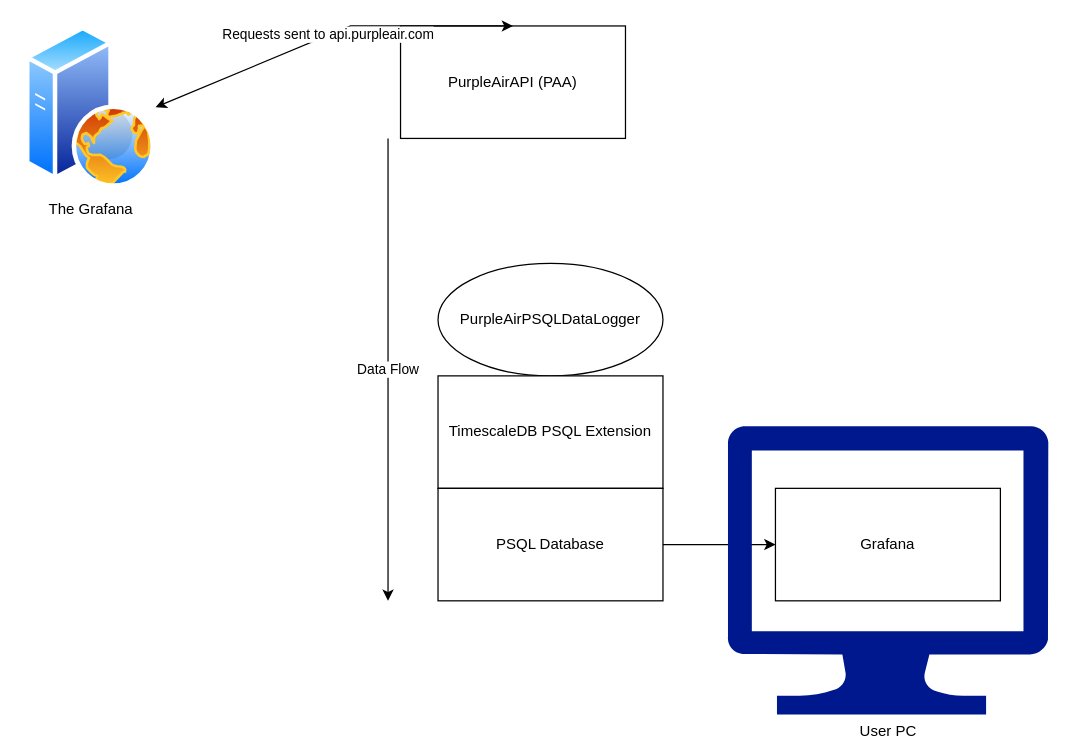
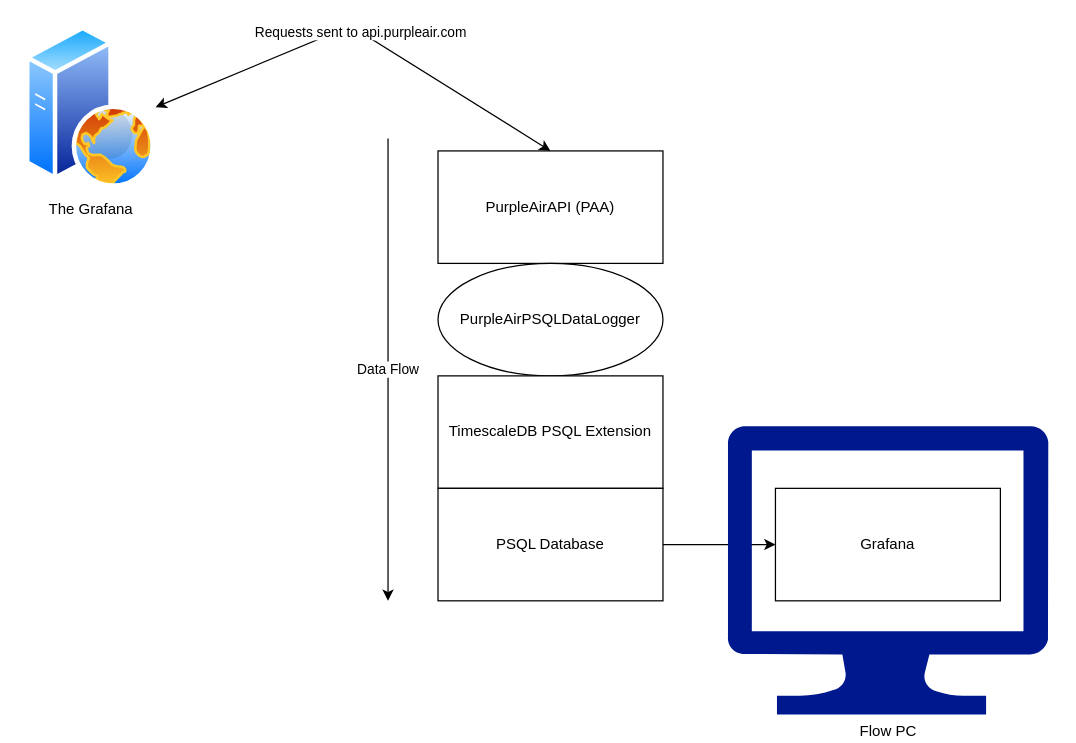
node "PurpleAirAPI (PAA)": moved (513, 82) -> (551, 207)
node "User PC": label "User PC" -> "Flow PC"
